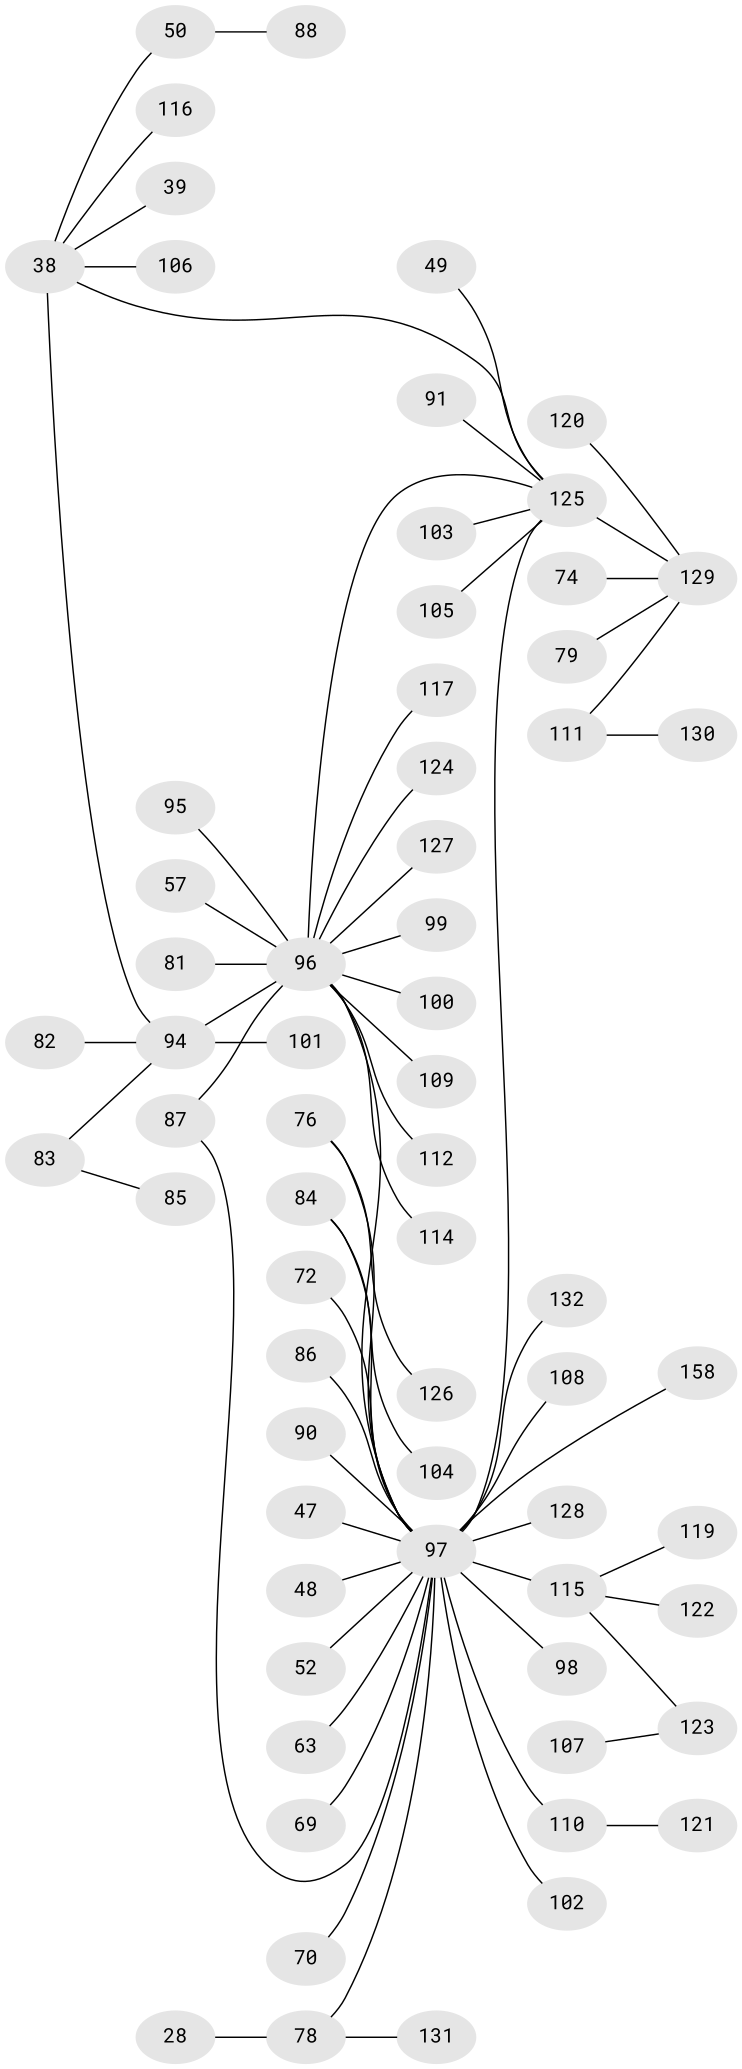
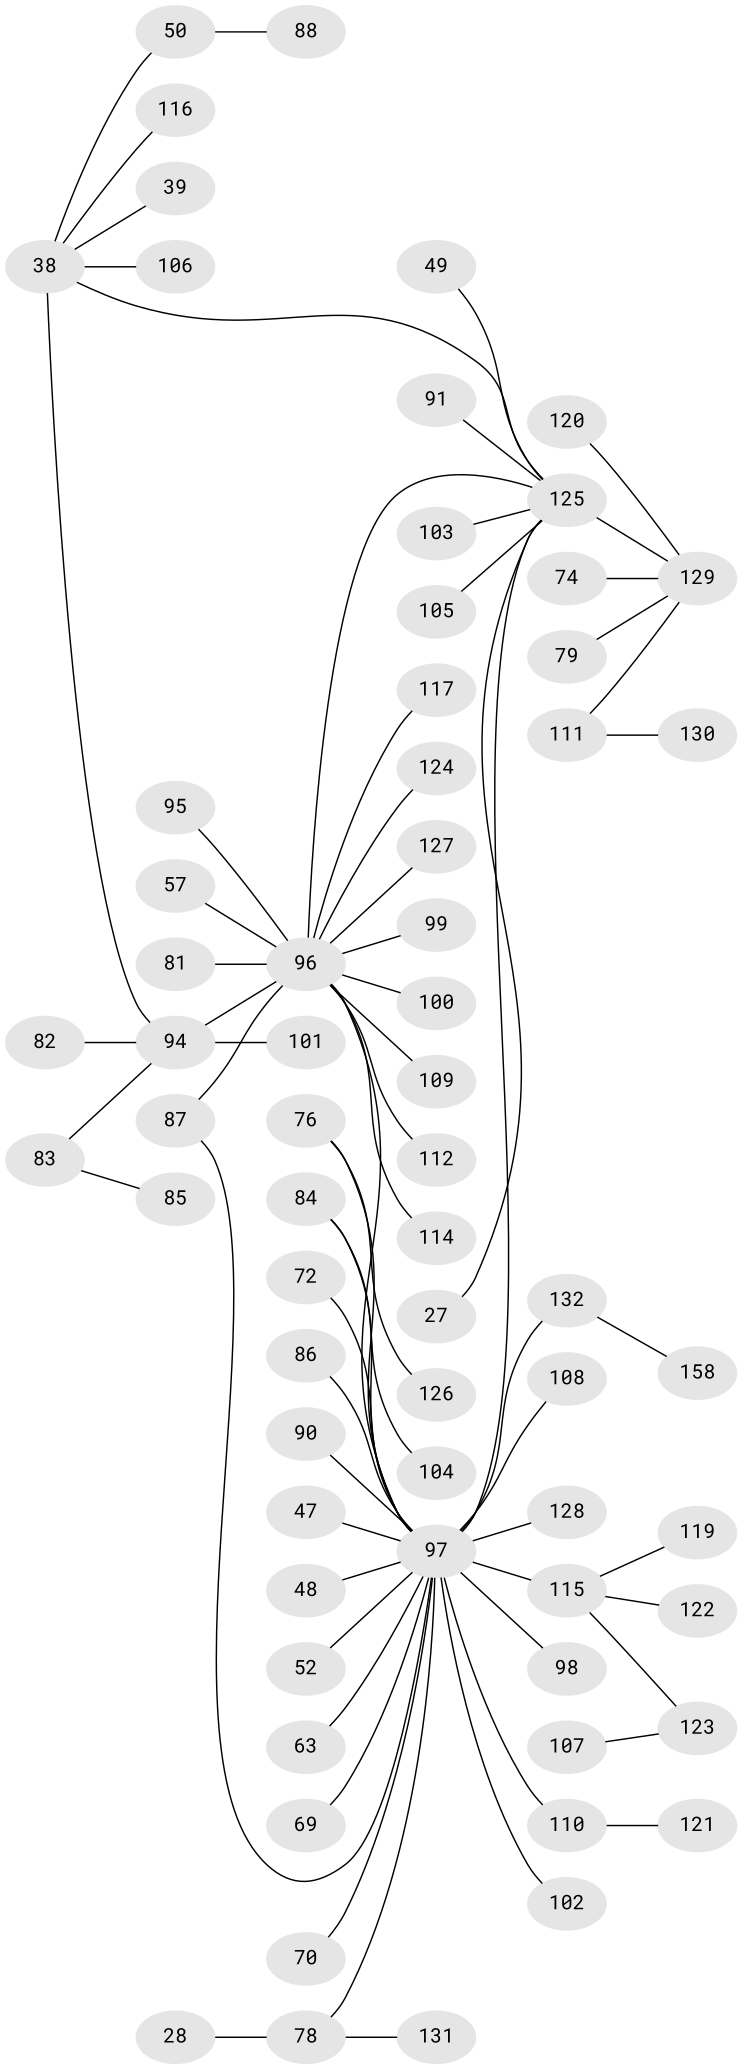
node "27": added
edge "158" -- "97": now "158" -- "132"
